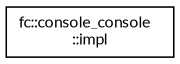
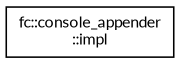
node "fc::console_console ::impl": label "fc::console_console ::impl" -> "fc::console_appender ::impl"
